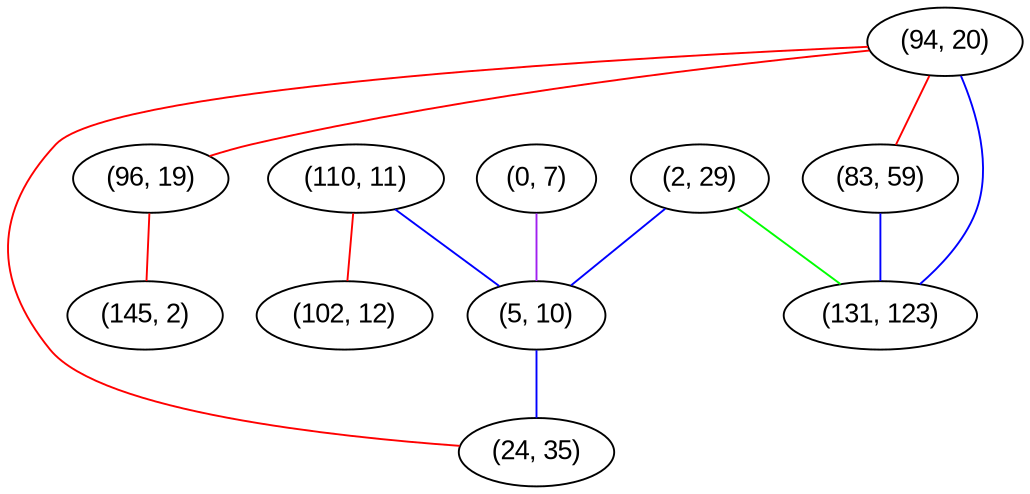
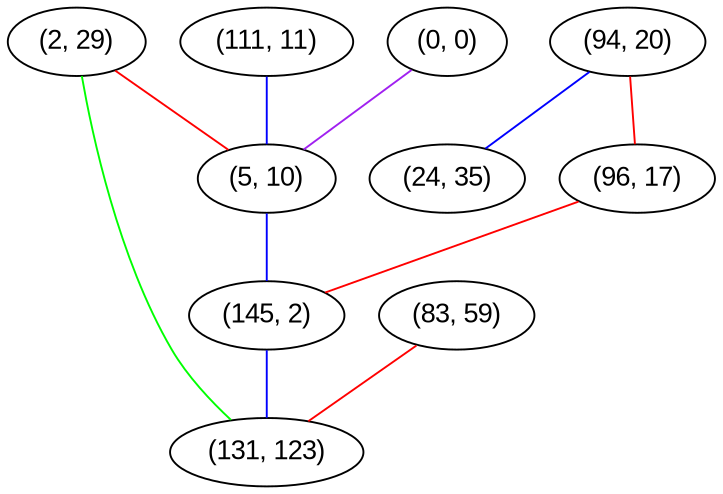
edge "(94, 20)" -- "(83, 59)": removed
edge "(94, 20)" -- "(24, 35)": color red -> blue
node "(96, 19)": label "(96, 19)" -> "(96, 17)"
node "(110, 11)": label "(110, 11)" -> "(111, 11)"
node "(0, 7)": label "(0, 7)" -> "(0, 0)"
edge "(94, 20)" -- "(131, 123)": now "(145, 2)" -- "(131, 123)"
edge "(2, 29)" -- "(5, 10)": color blue -> red
edge "(83, 59)" -- "(131, 123)": color blue -> red
node "(102, 12)": removed
edge "(5, 10)" -- "(24, 35)": now "(5, 10)" -- "(145, 2)"
